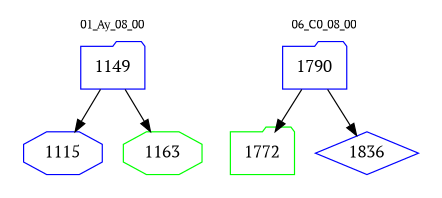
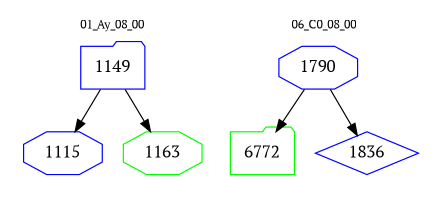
node "1790": shape folder -> octagon
node "1772": label "1772" -> "6772"
